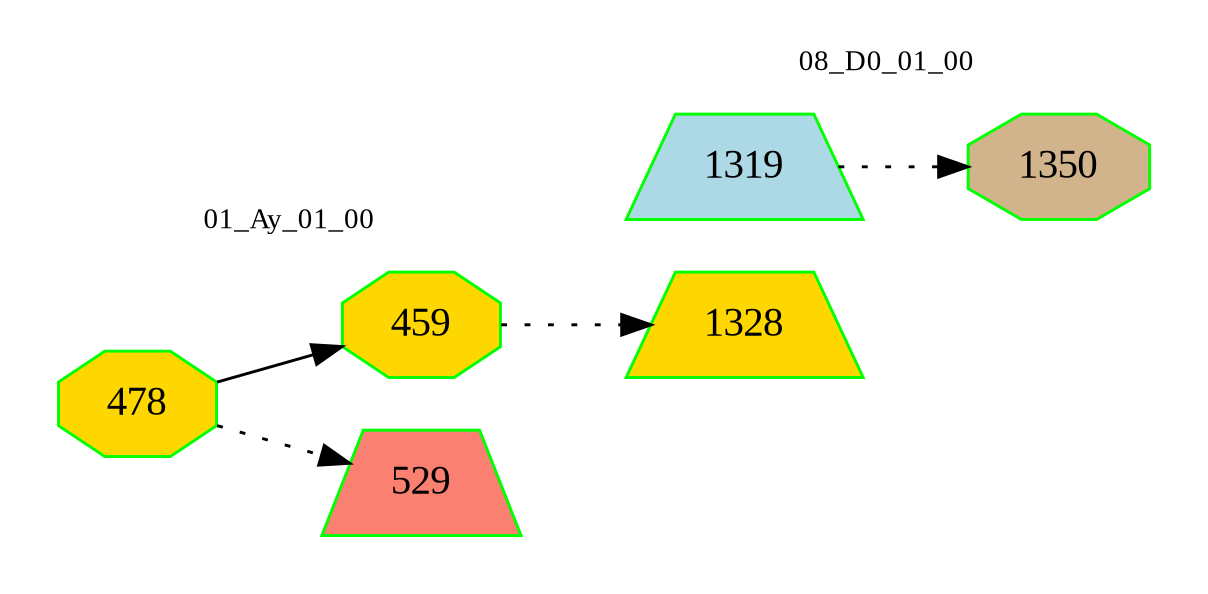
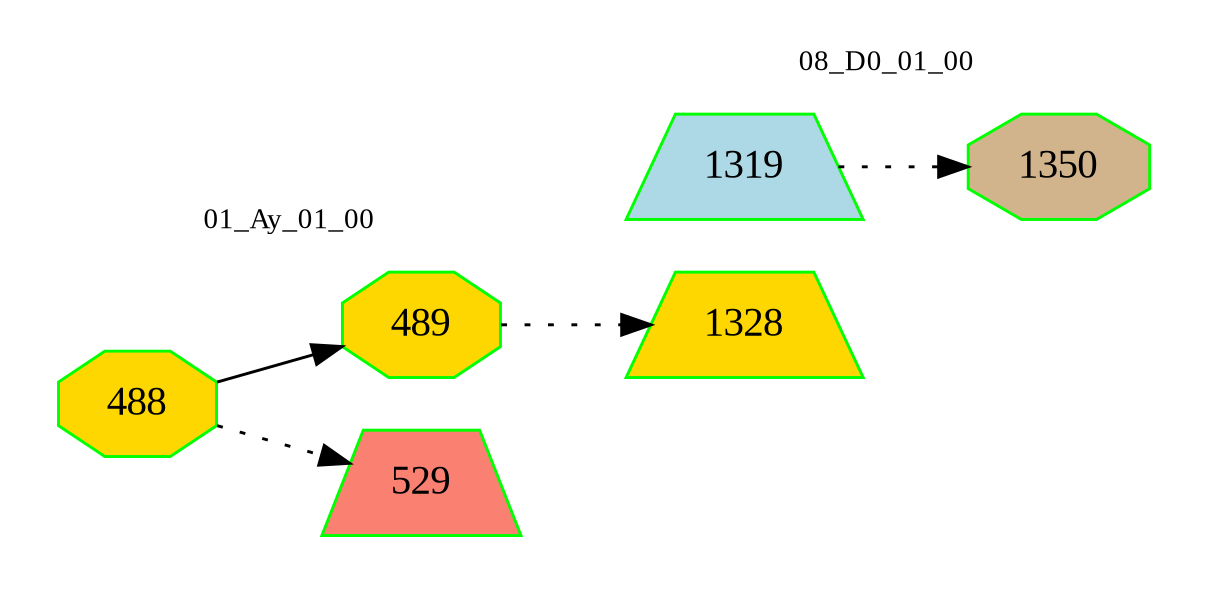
node "459": label "459" -> "489"
node "478": label "478" -> "488"
